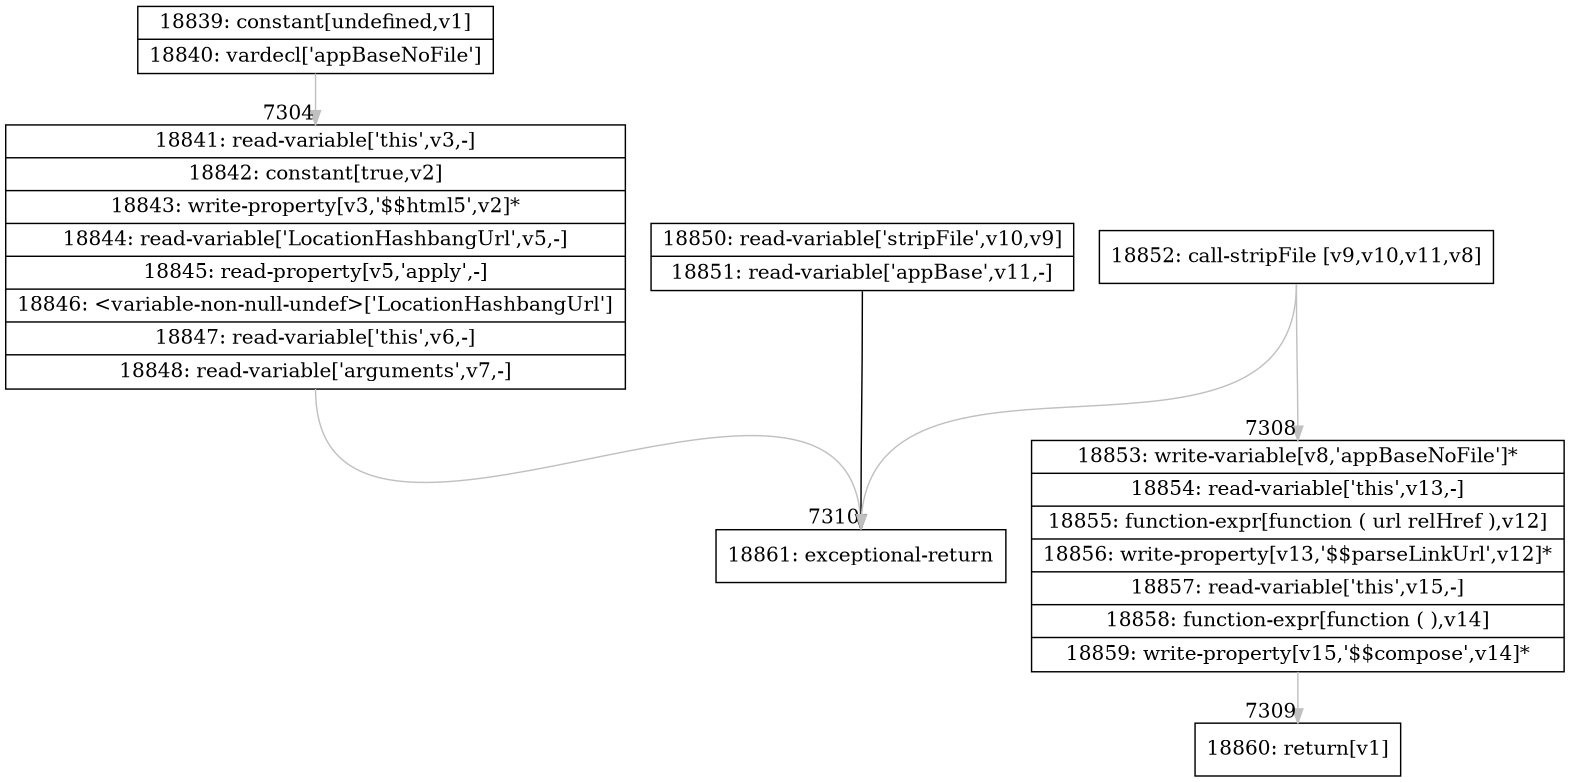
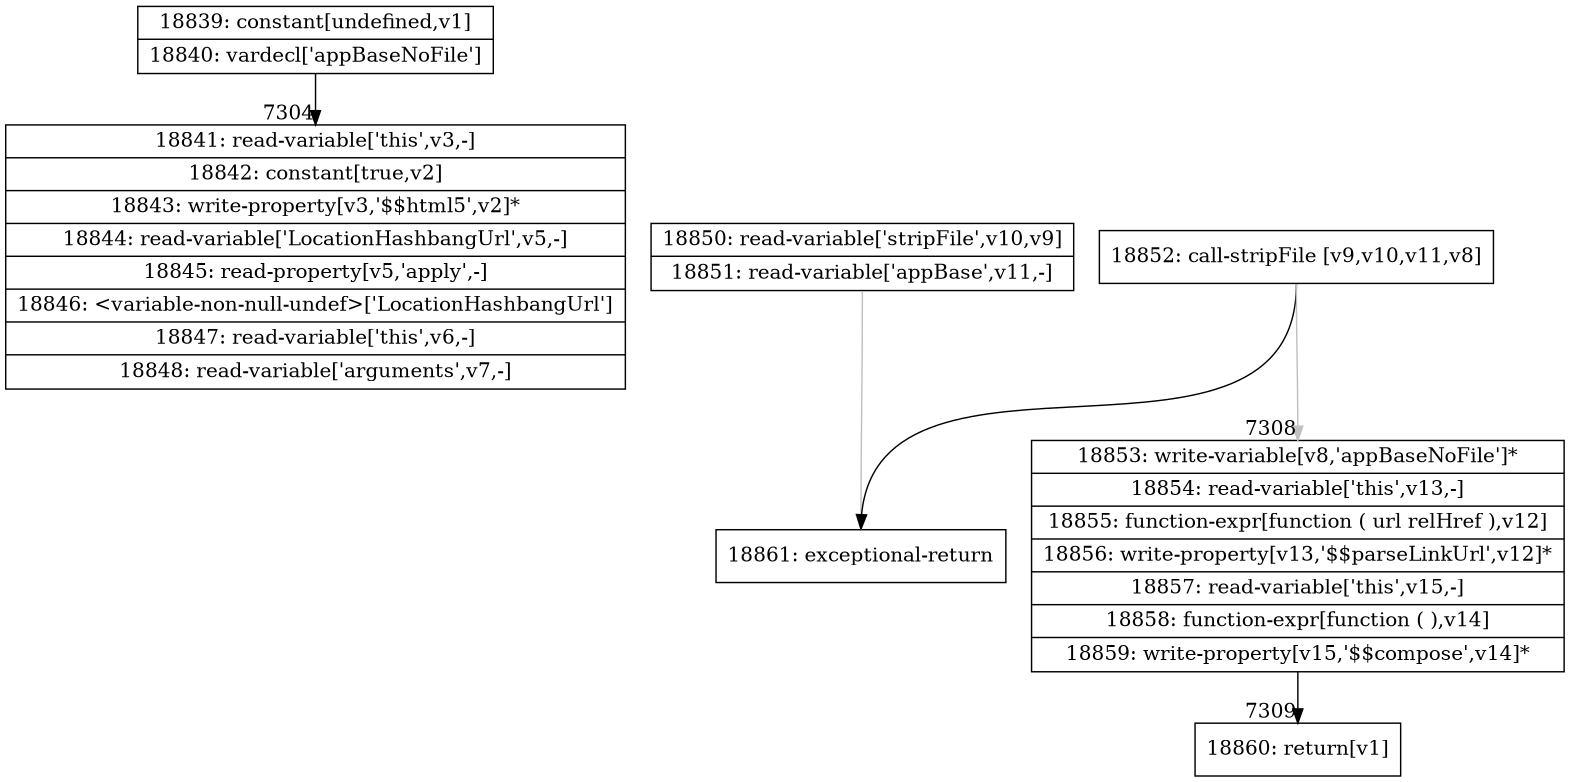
edge "18839: constant[undefined,v1]" -> "18841: read-variable['this',v3,-]": color gray -> black
edge "18850: read-variable['stripFile',v10,v9]" -> "18861: exceptional-return": color black -> gray
edge "18852: call-stripFile [v9,v10,v11,v8]" -> "18861: exceptional-return": color gray -> black
edge "18841: read-variable['this',v3,-]" -> "18861: exceptional-return": removed
edge "18853: write-variable[v8,'appBaseNoFile']*" -> "18860: return[v1]": color gray -> black
